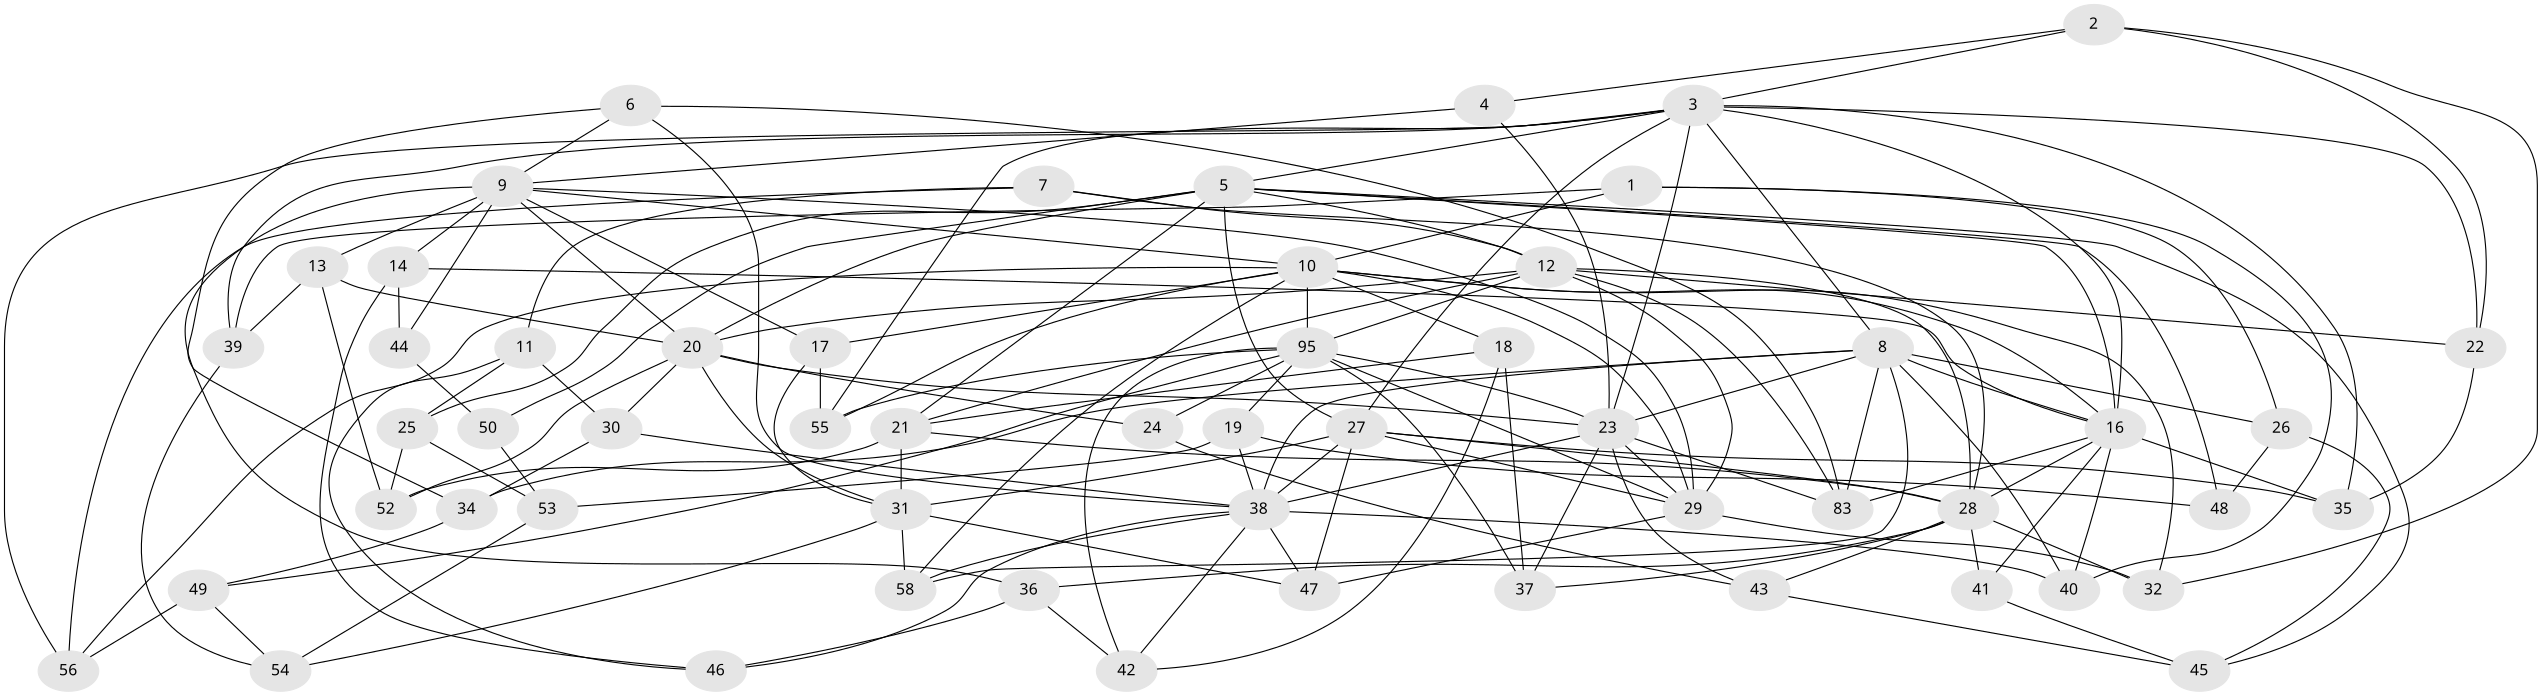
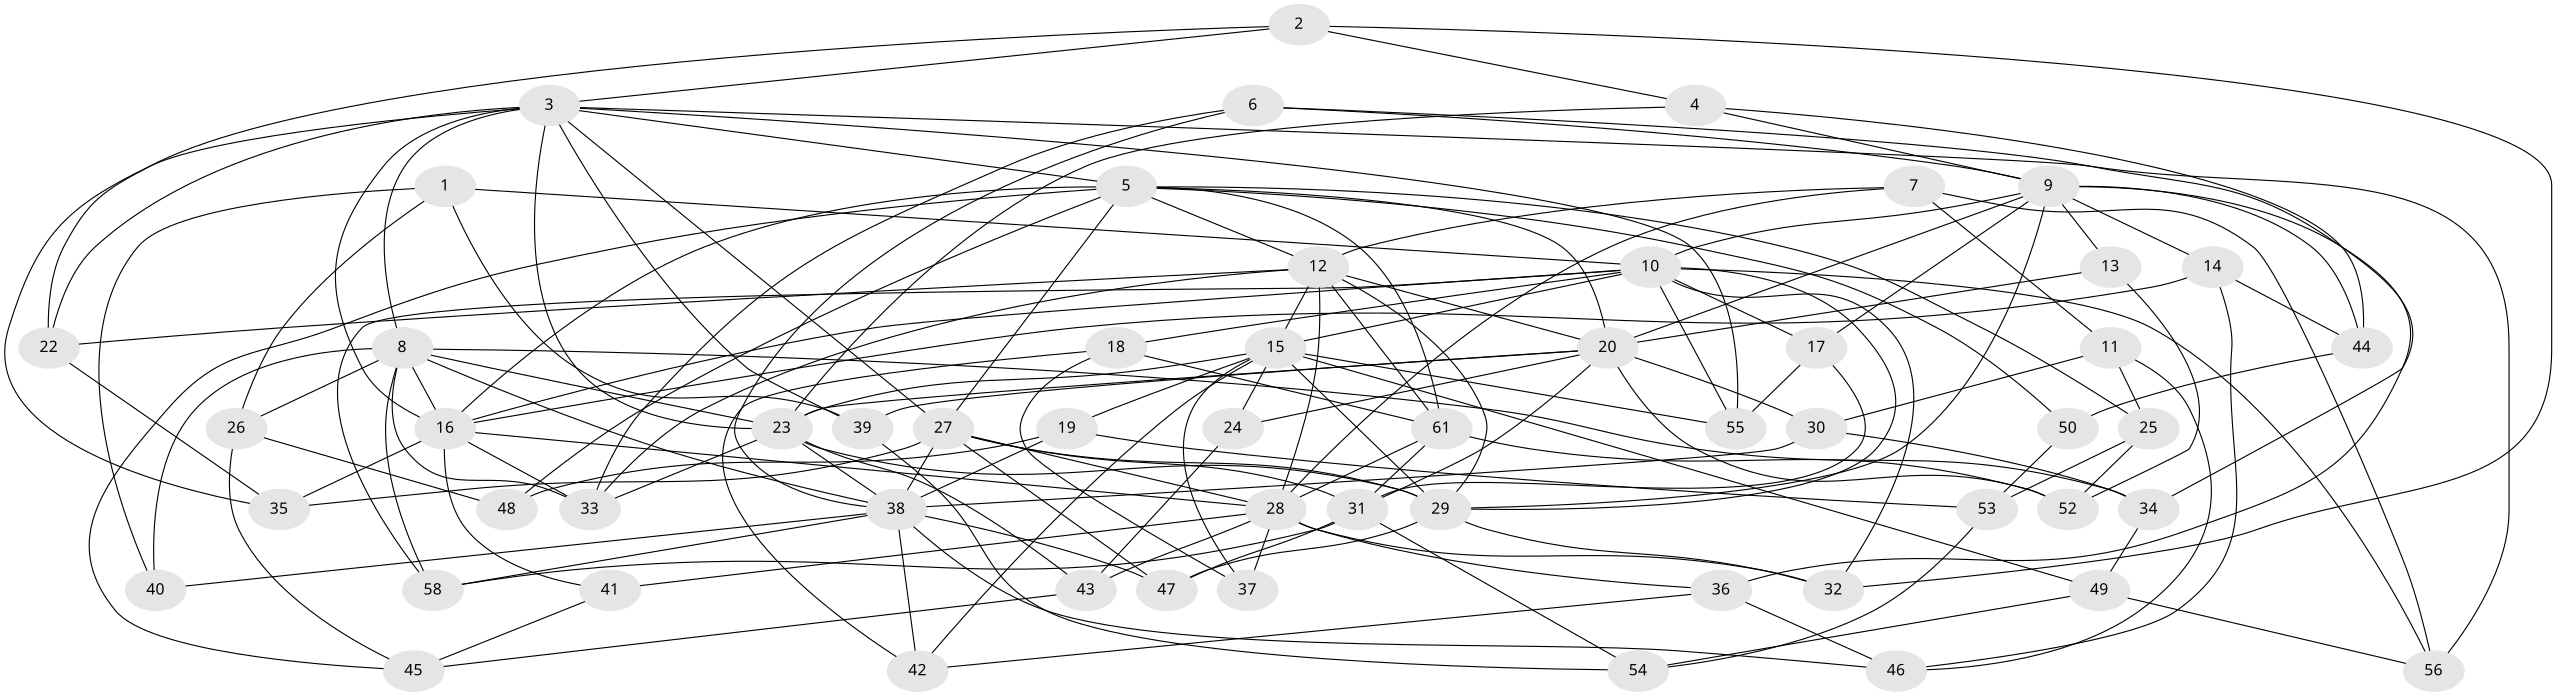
edge "4" -- "44": added
edge "13" -- "39": now "20" -- "39"
node "95": label "95" -> "15"
node "21": label "21" -> "61"
edge "23" -- "37": removed
node "83": label "83" -> "33"
edge "16" -- "40": removed
